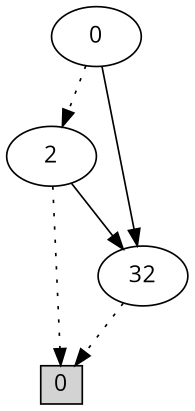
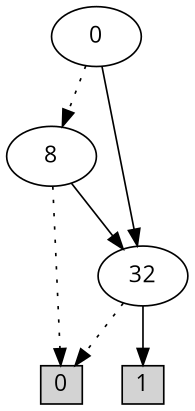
node "2": label "2" -> "8"
node "1": added
